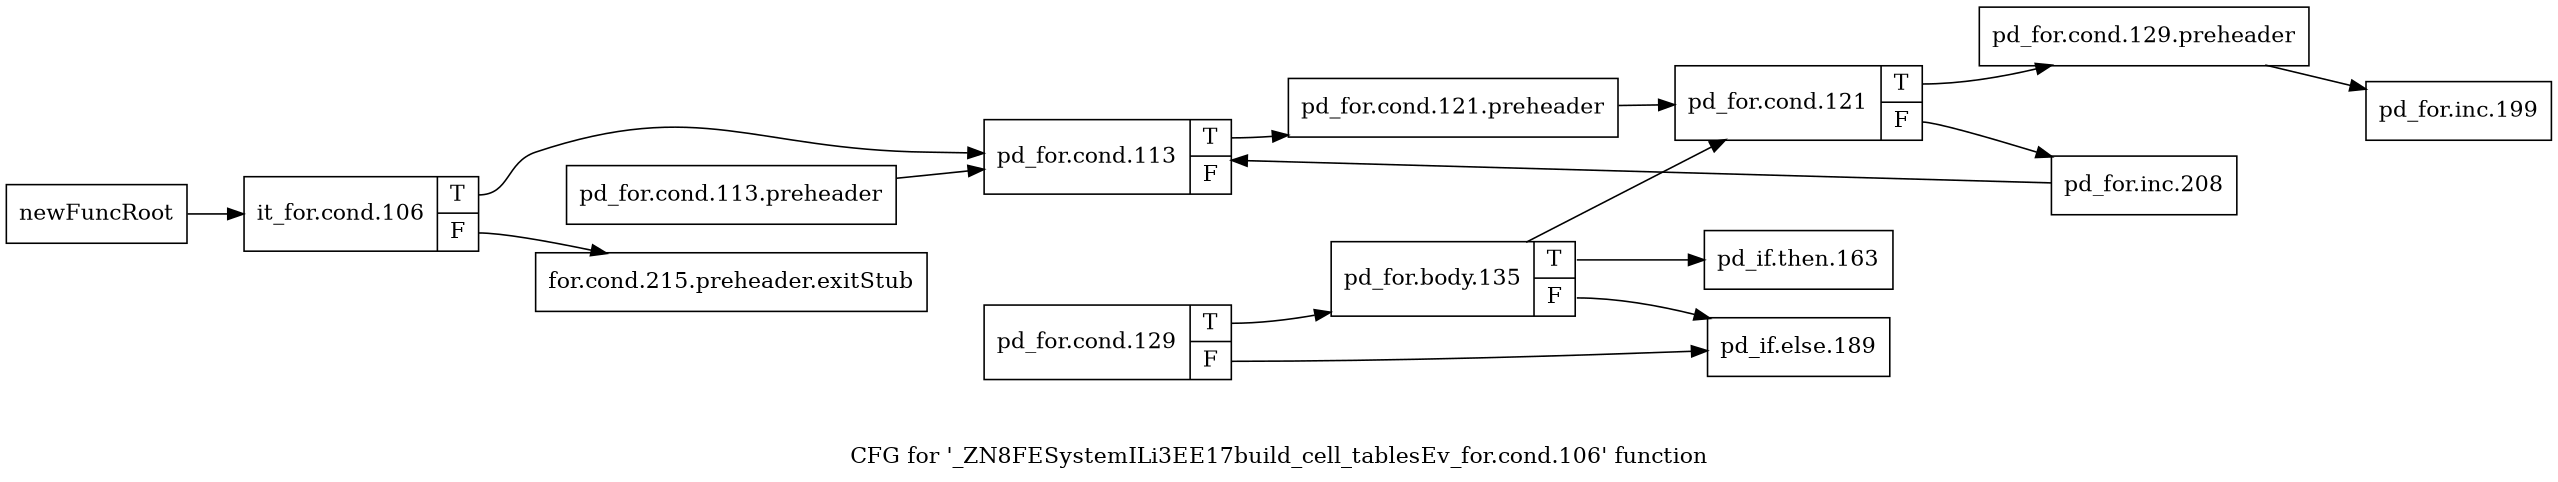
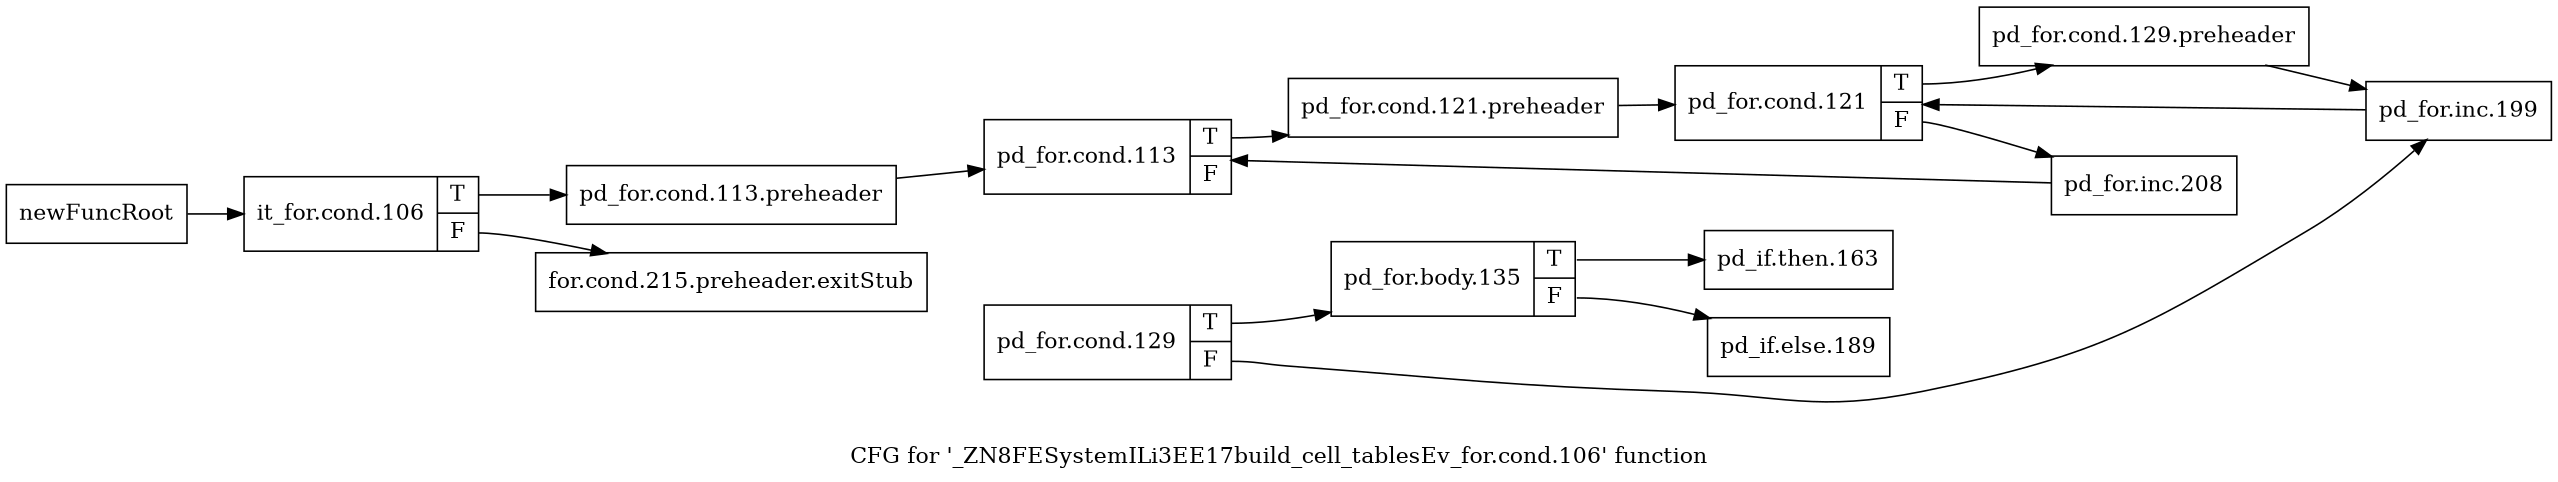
edge "it_for.cond.106" -> "pd_for.cond.113": now "it_for.cond.106" -> "pd_for.cond.113.preheader"
edge "pd_for.body.135" -> "pd_for.cond.121": now "pd_for.inc.199" -> "pd_for.cond.121"
edge "pd_for.cond.129" -> "pd_if.else.189": now "pd_for.cond.129" -> "pd_for.inc.199"
